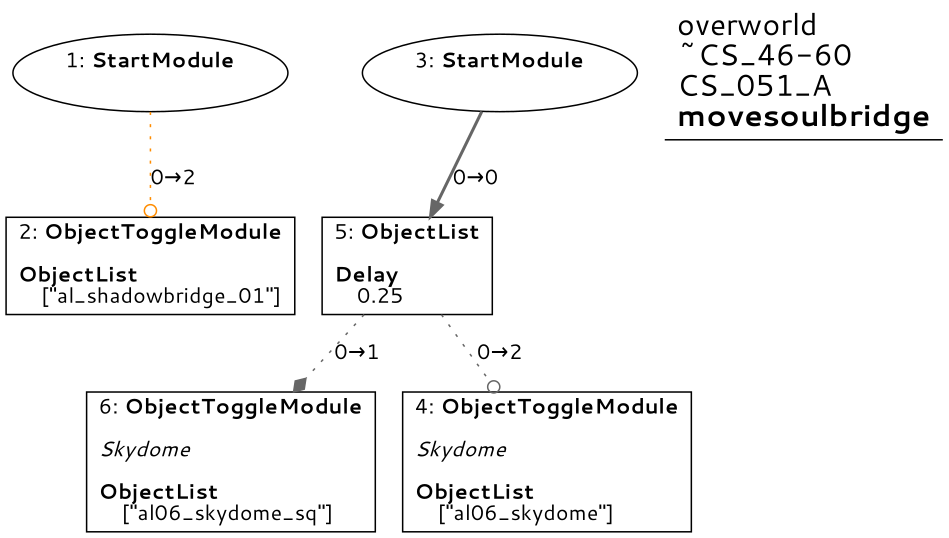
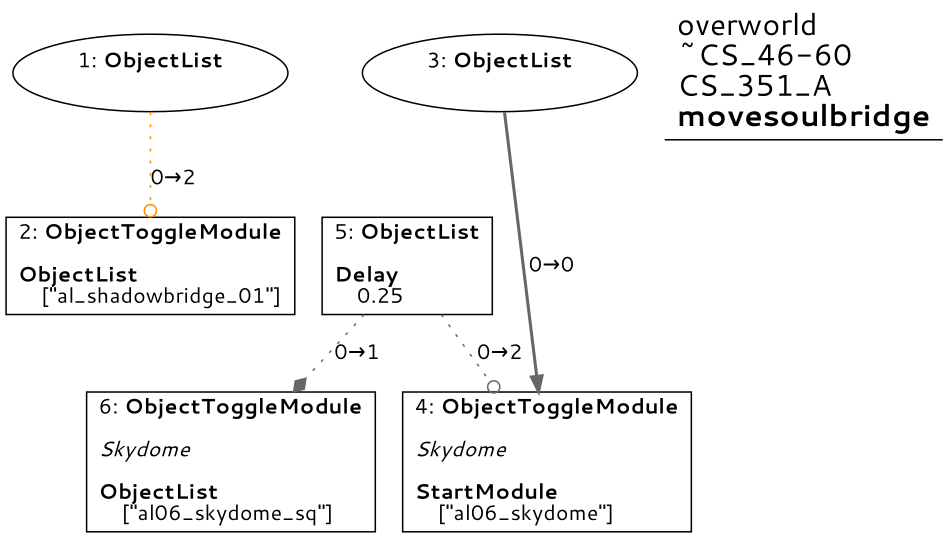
node "1:": text "StartModule" -> "ObjectList"
node "3:": text "StartModule" -> "ObjectList"
node "overworld": text "CS_051_A" -> "CS_351_A"
edge "3:" -> "5:": now "3:" -> "4:"
node "4:": text "ObjectList" -> "StartModule"
